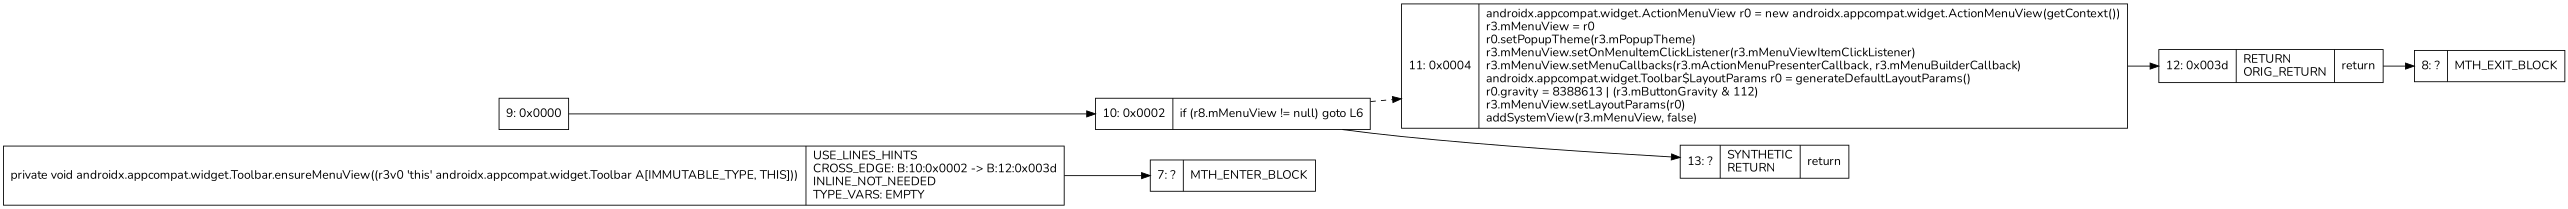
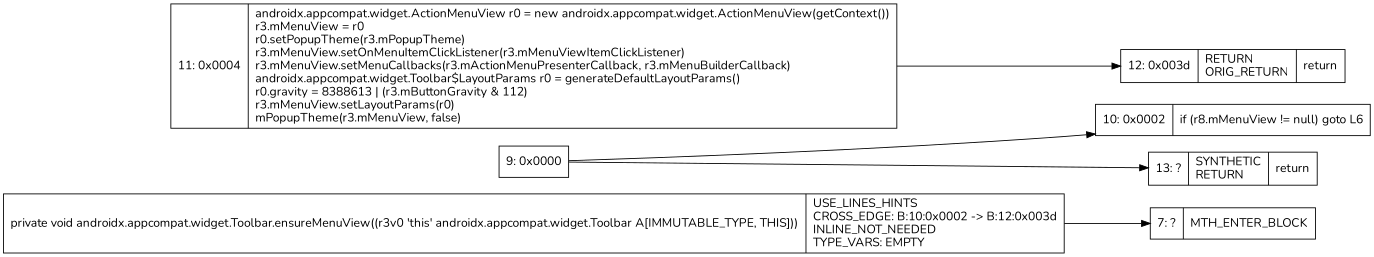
node "8: ?": removed
edge "10: 0x0002" -> "11: 0x0004": removed
node "11: 0x0004": text "addSystemView(r3.mMenuView, false)" -> "mPopupTheme(r3.mMenuView, false)"
edge "10: 0x0002" -> "13: ?": now "9: 0x0000" -> "13: ?"
